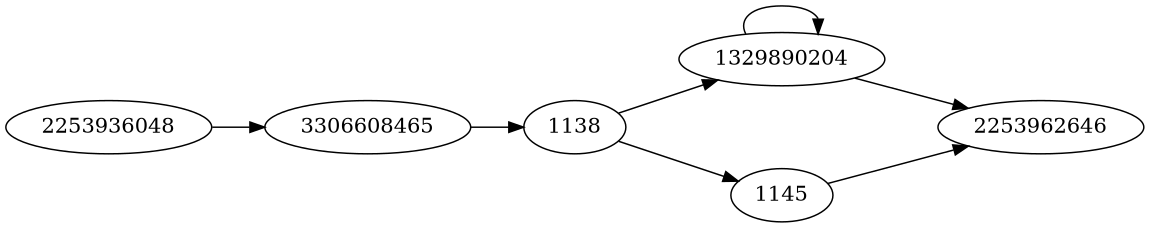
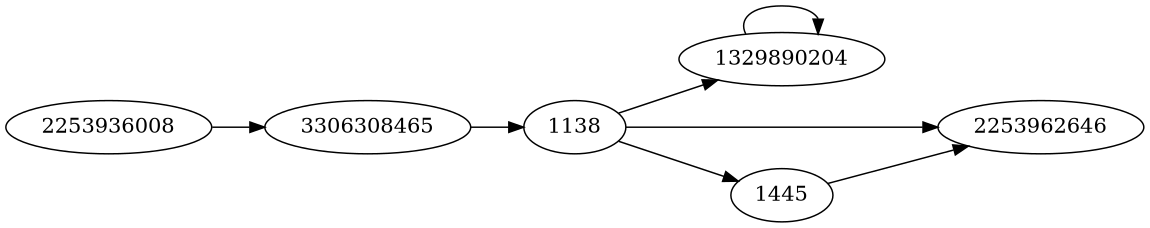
edge "1329890204" -> "2253962646": now "1138" -> "2253962646"
node "2253936048": label "2253936048" -> "2253936008"
node "3306608465": label "3306608465" -> "3306308465"
node "1145": label "1145" -> "1445"
